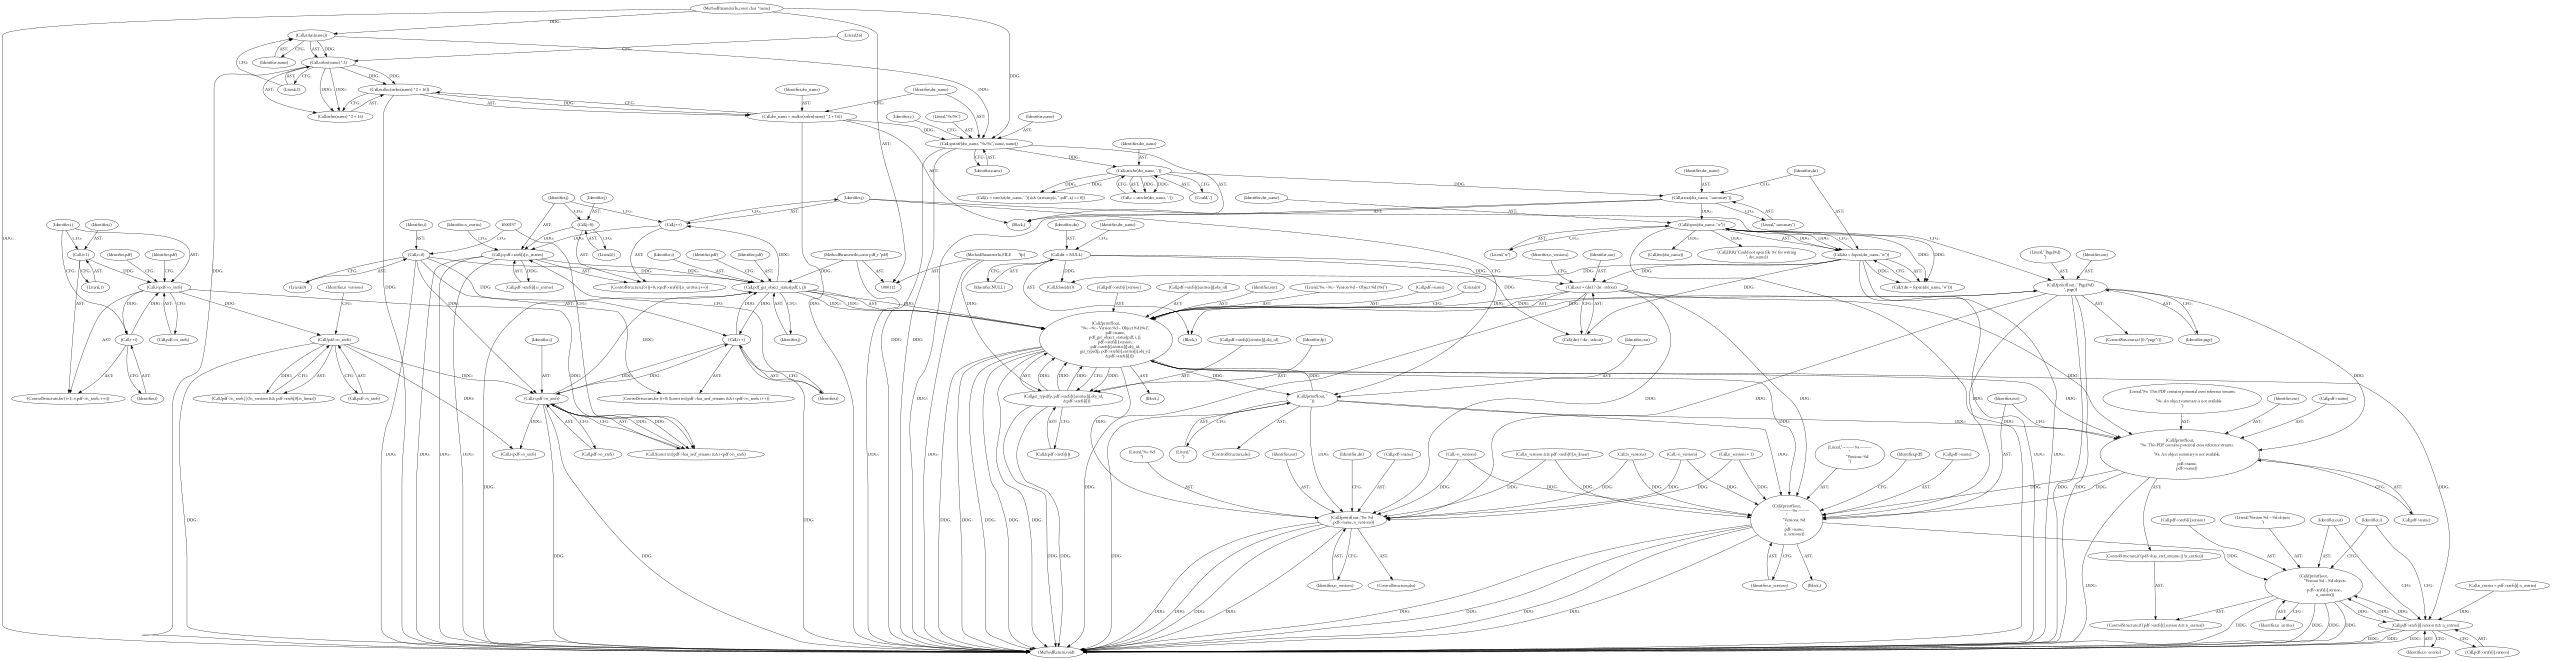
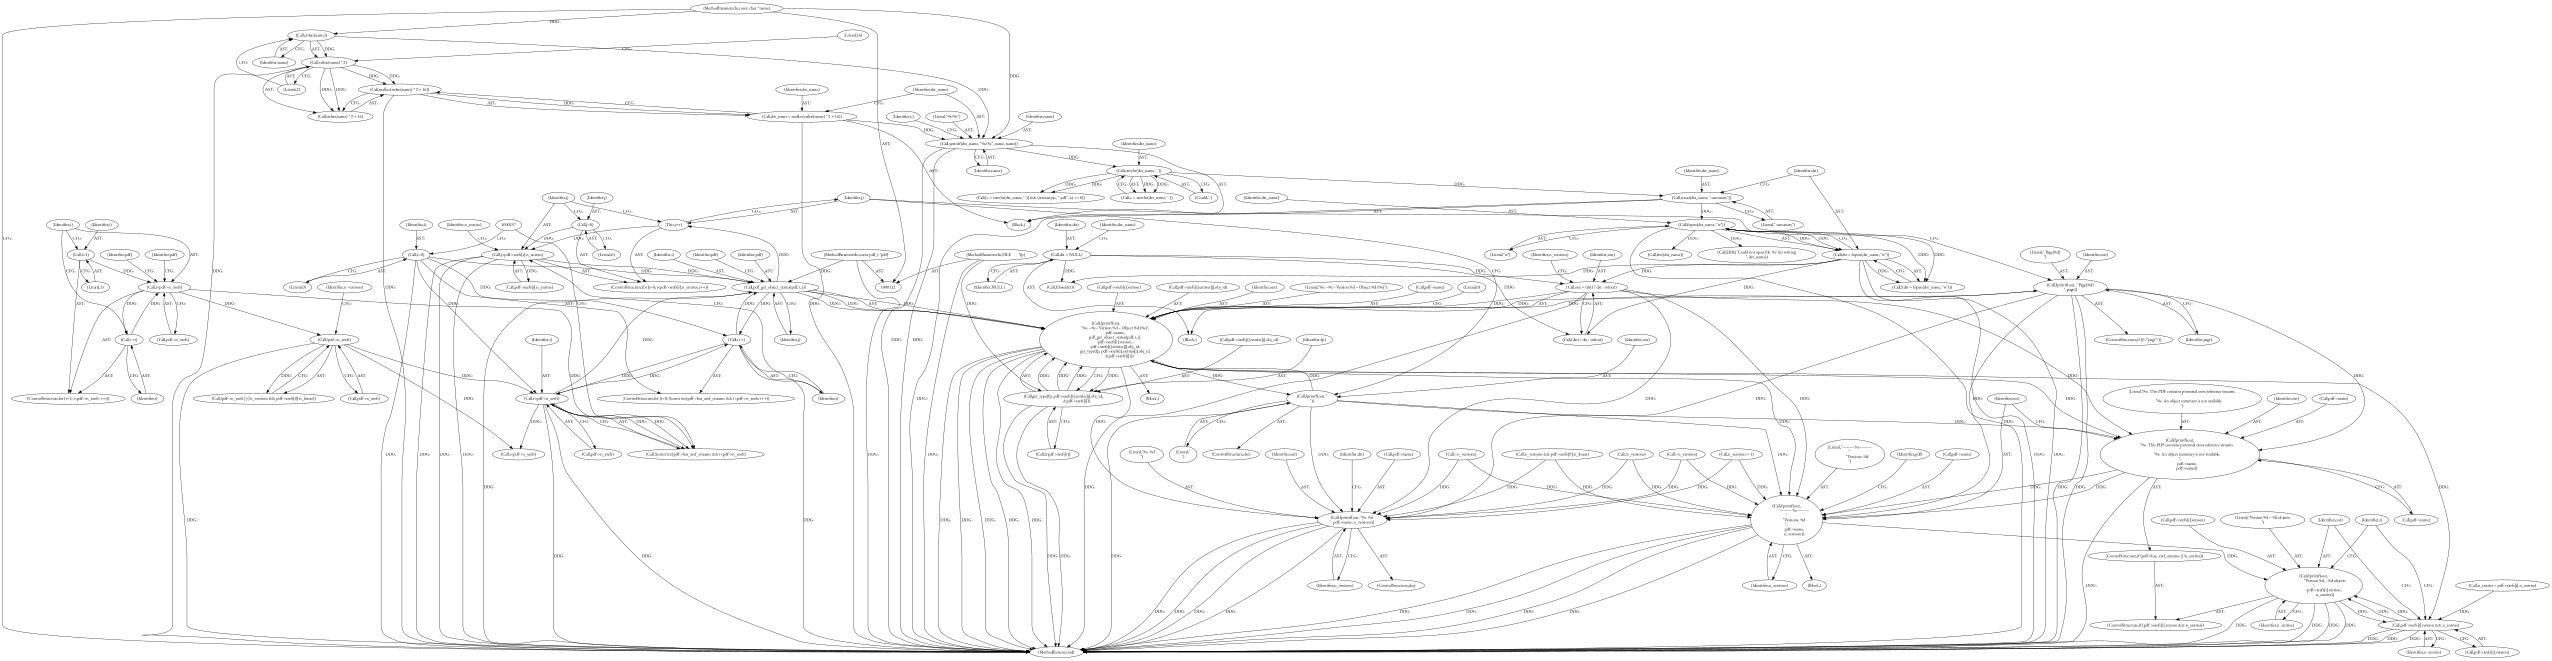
node "(Call,j++)": label "(Call,j++)" -> "(This,j++)"
edge "(MethodParameterIn,const char  *name)" -> "(MethodReturn,void)": label "DDG: " -> "CFG: "
